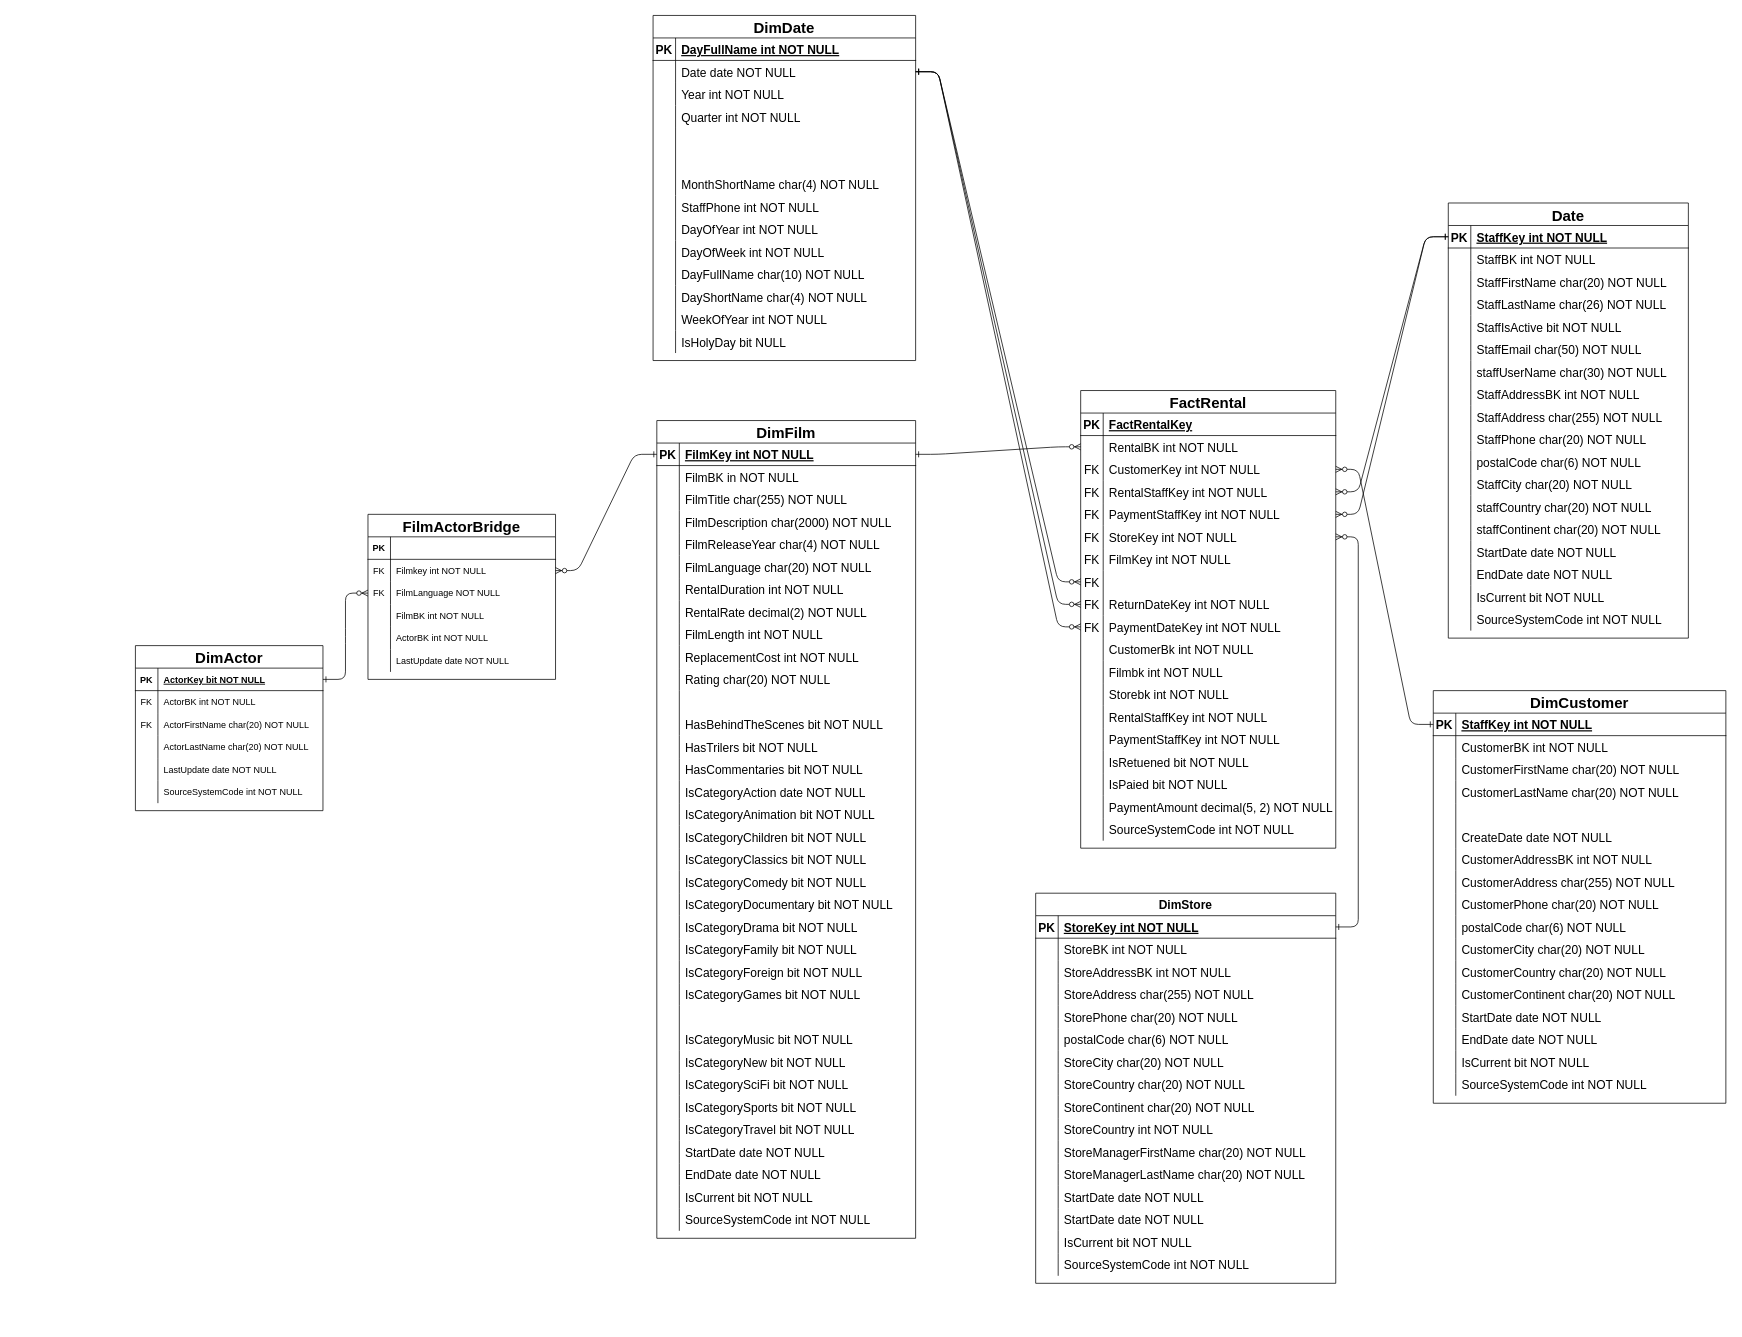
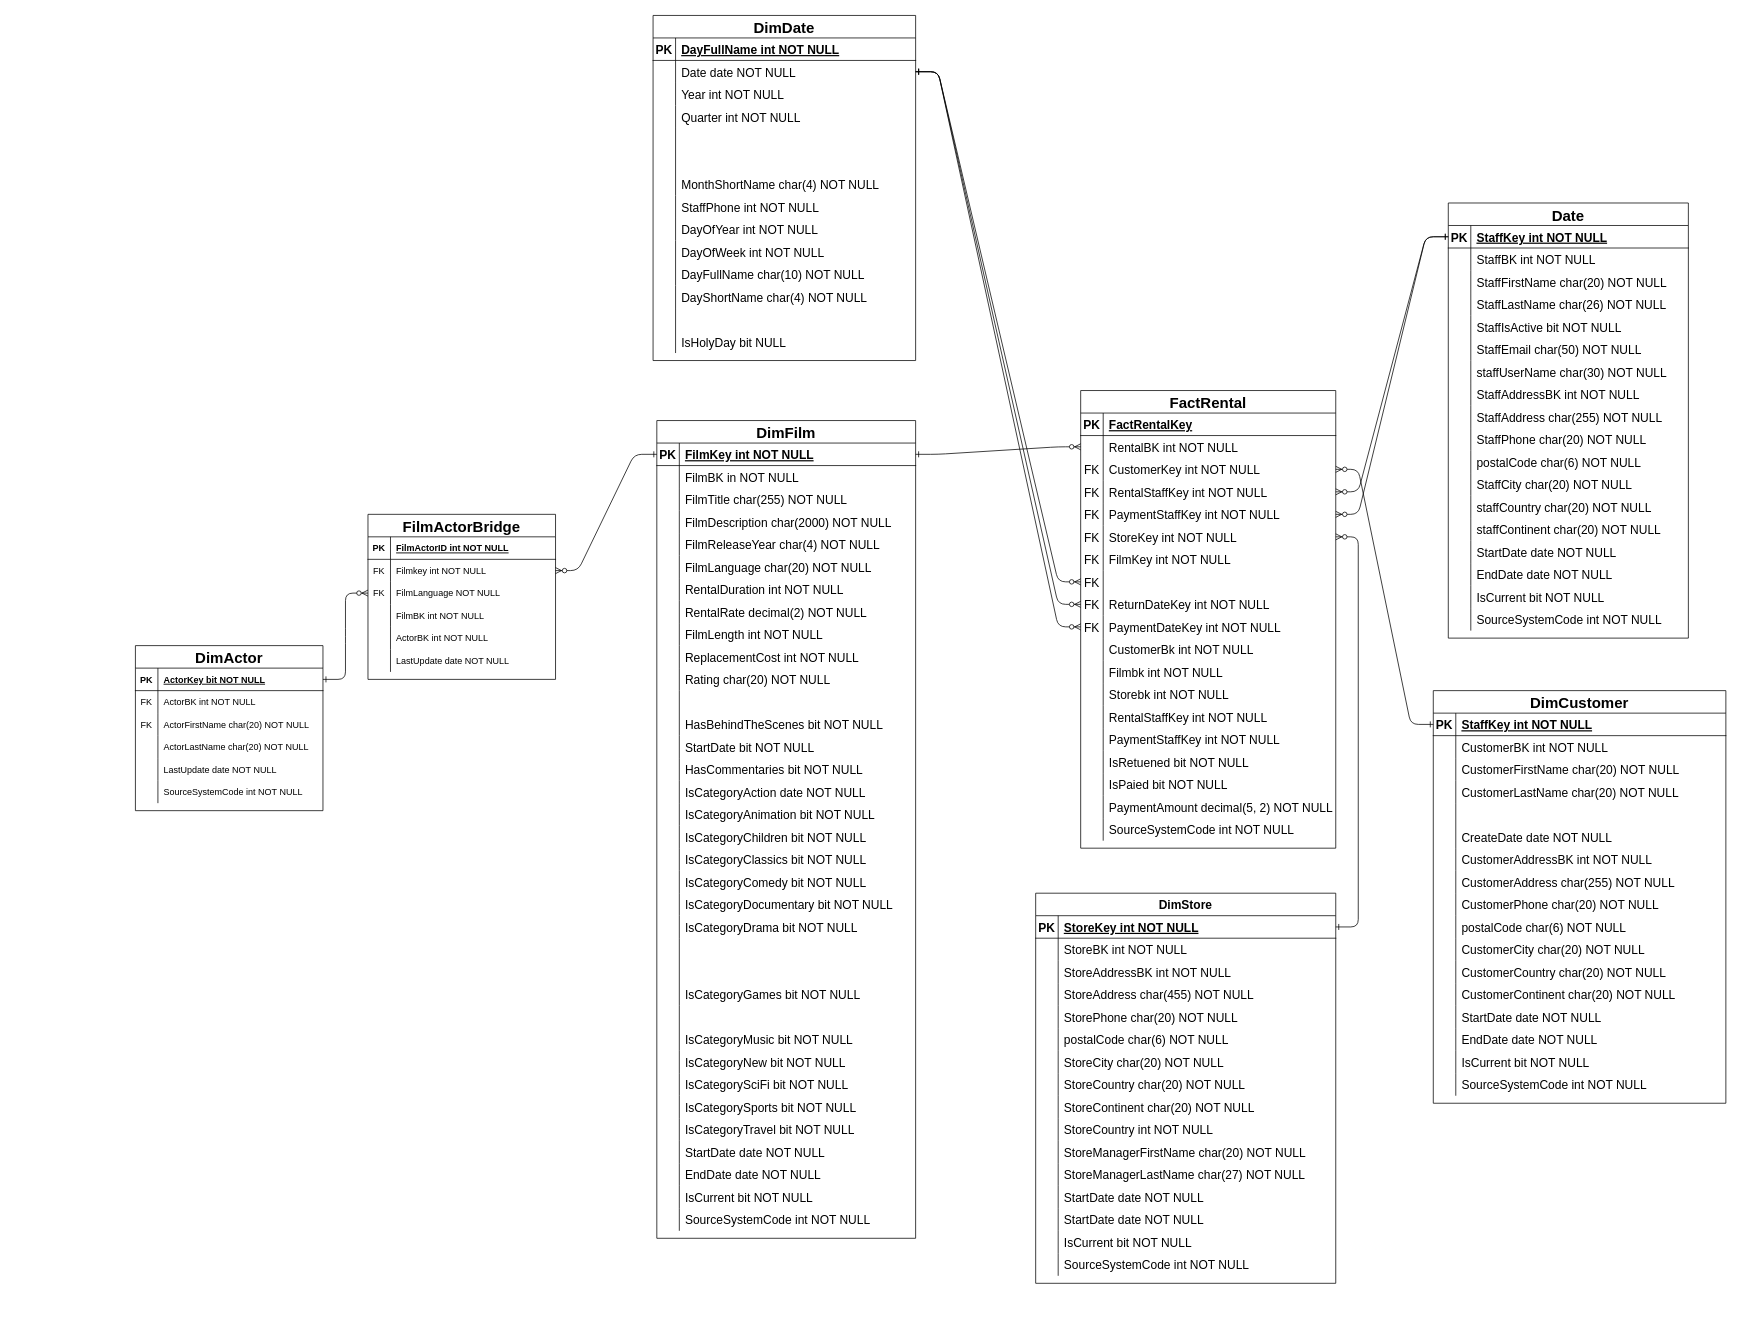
node "WeekOfYear int NOT NULL": removed
node "FilmActorID int NOT NULL": added
node "HasTrilers bit NOT NULL": label "HasTrilers bit NOT NULL" -> "StartDate bit NOT NULL"
node "IsCategoryFamily bit NOT NULL": removed
node "IsCategoryForeign bit NOT NULL": removed
node "StoreAddress char(255) NOT NULL": label "StoreAddress char(255) NOT NULL" -> "StoreAddress char(455) NOT NULL"
node "StoreManagerLastName char(20) NOT NULL": label "StoreManagerLastName char(20) NOT NULL" -> "StoreManagerLastName char(27) NOT NULL"
